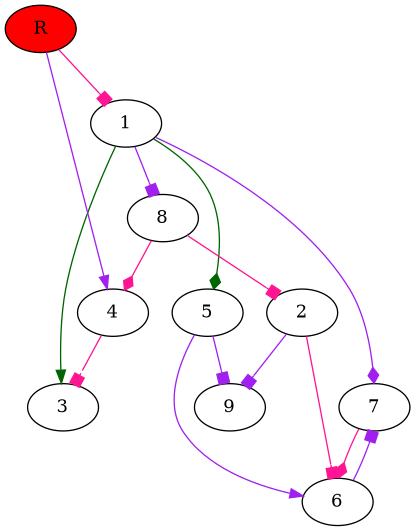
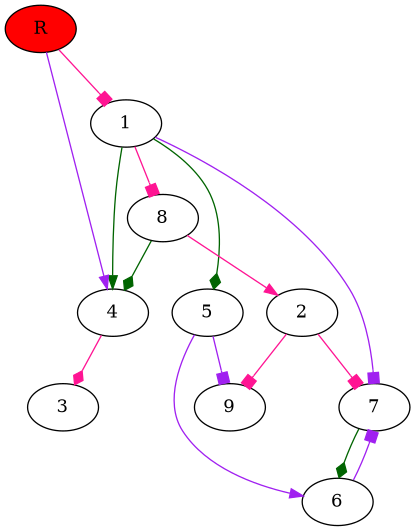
edge "1" -> "8": color purple -> deeppink
edge "1" -> "7": arrowhead diamond -> box
edge "1" -> "3": now "1" -> "4"
edge "8" -> "4": color deeppink -> darkgreen
edge "8" -> "2": arrowhead box -> normal
edge "4" -> "3": arrowhead box -> diamond
edge "2" -> "9": color purple -> deeppink
edge "2" -> "6": now "2" -> "7"
edge "7" -> "6": color deeppink -> darkgreen
